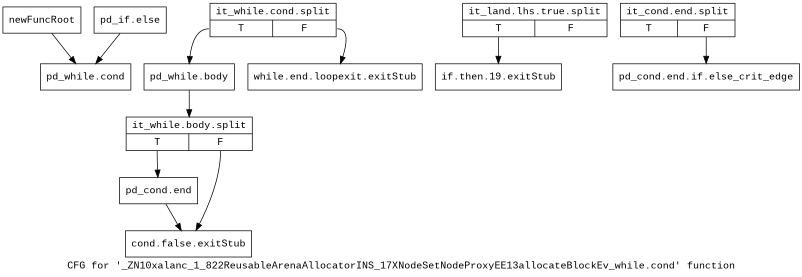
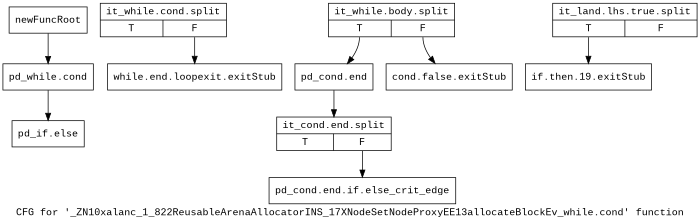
edge "pd_if.else" -> "pd_while.cond": reversed
node "pd_while.body": removed
edge "pd_cond.end" -> "cond.false.exitStub": now "pd_cond.end" -> "it_cond.end.split"
